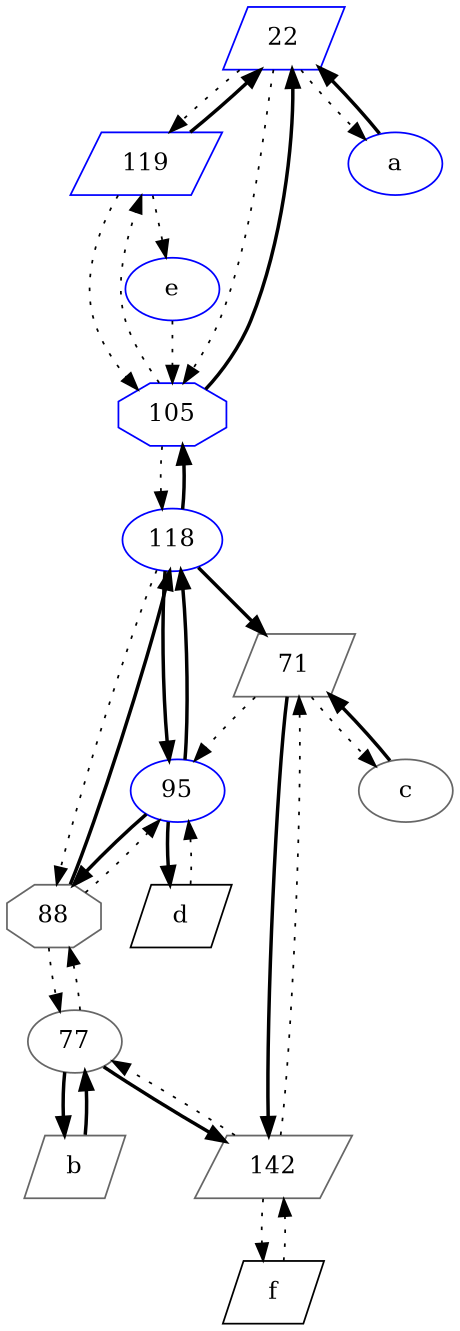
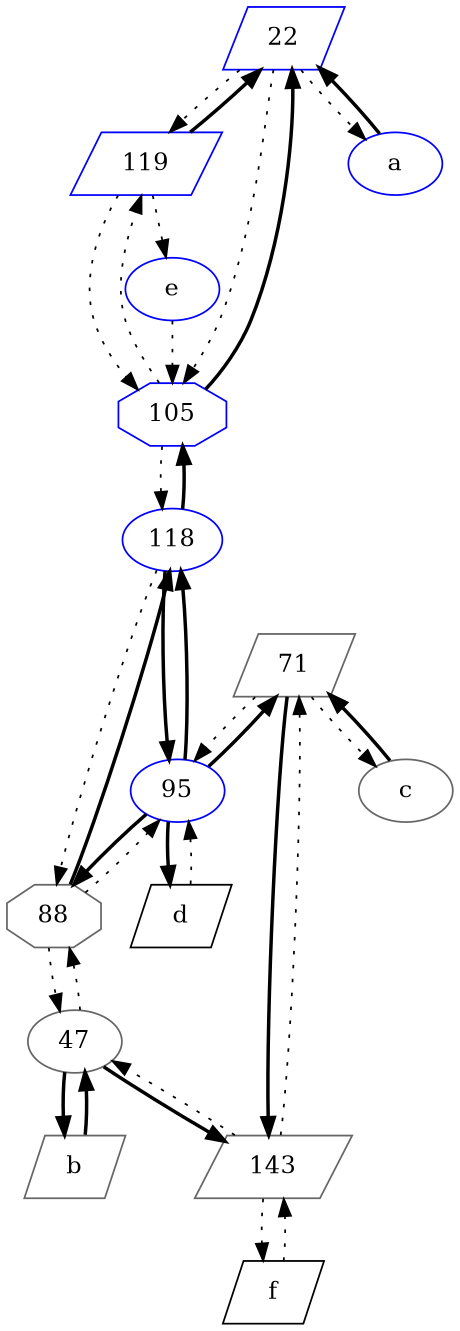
edge "118" -> "71": now "95" -> "71"
node "77": label "77" -> "47"
node "142": label "142" -> "143"
